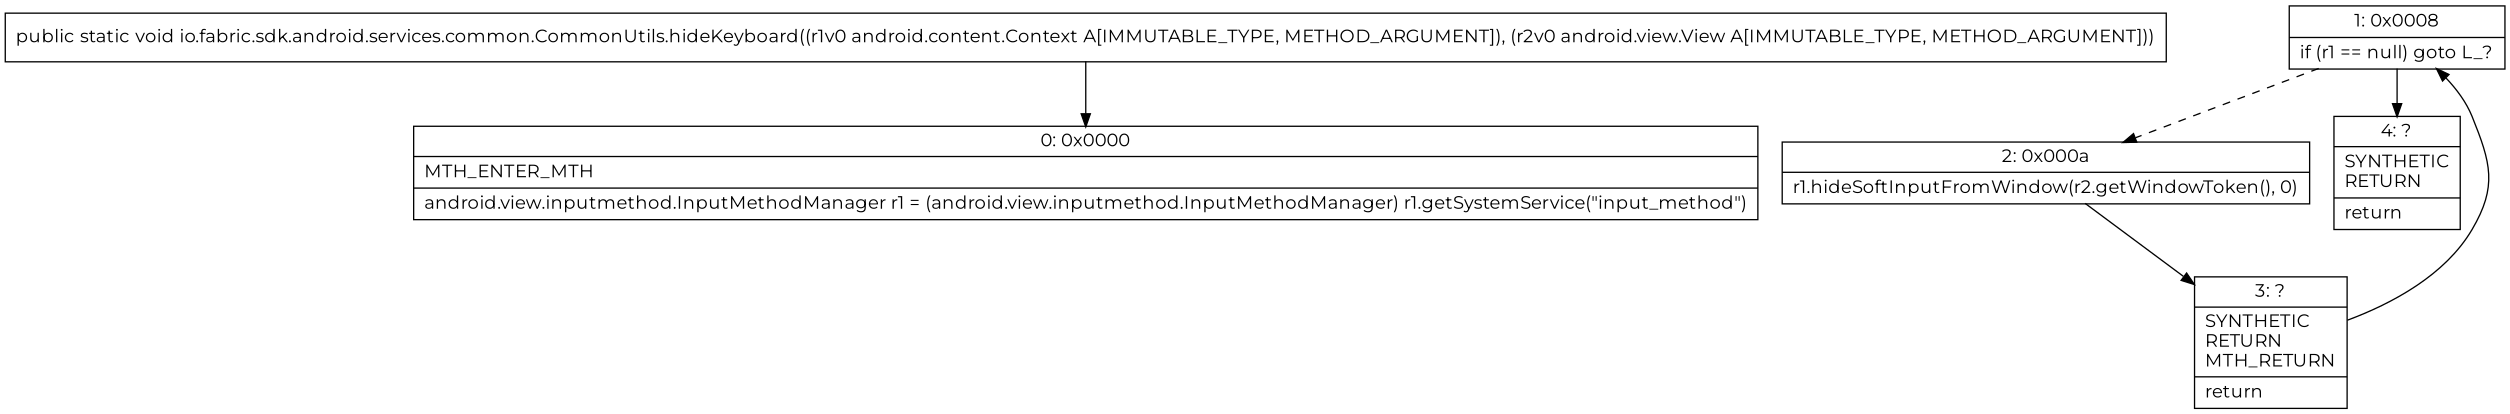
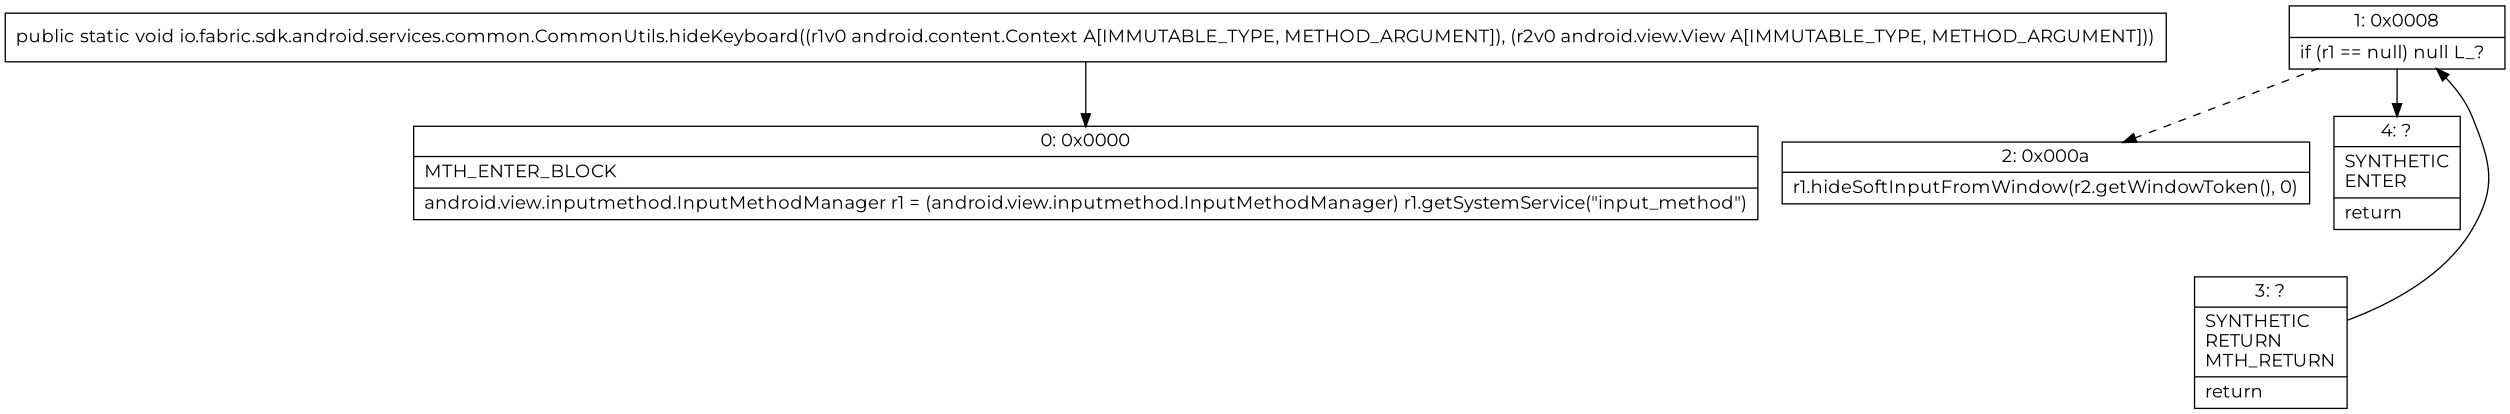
node "1: 0x0008": text "if (r1 == null) goto L_?" -> "if (r1 == null) null L_?"
node "0: 0x0000": text "MTH_ENTER_MTH" -> "MTH_ENTER_BLOCK"
node "4: ?": text "RETURN" -> "ENTER"
edge "2: 0x000a" -> "3: ?": removed
